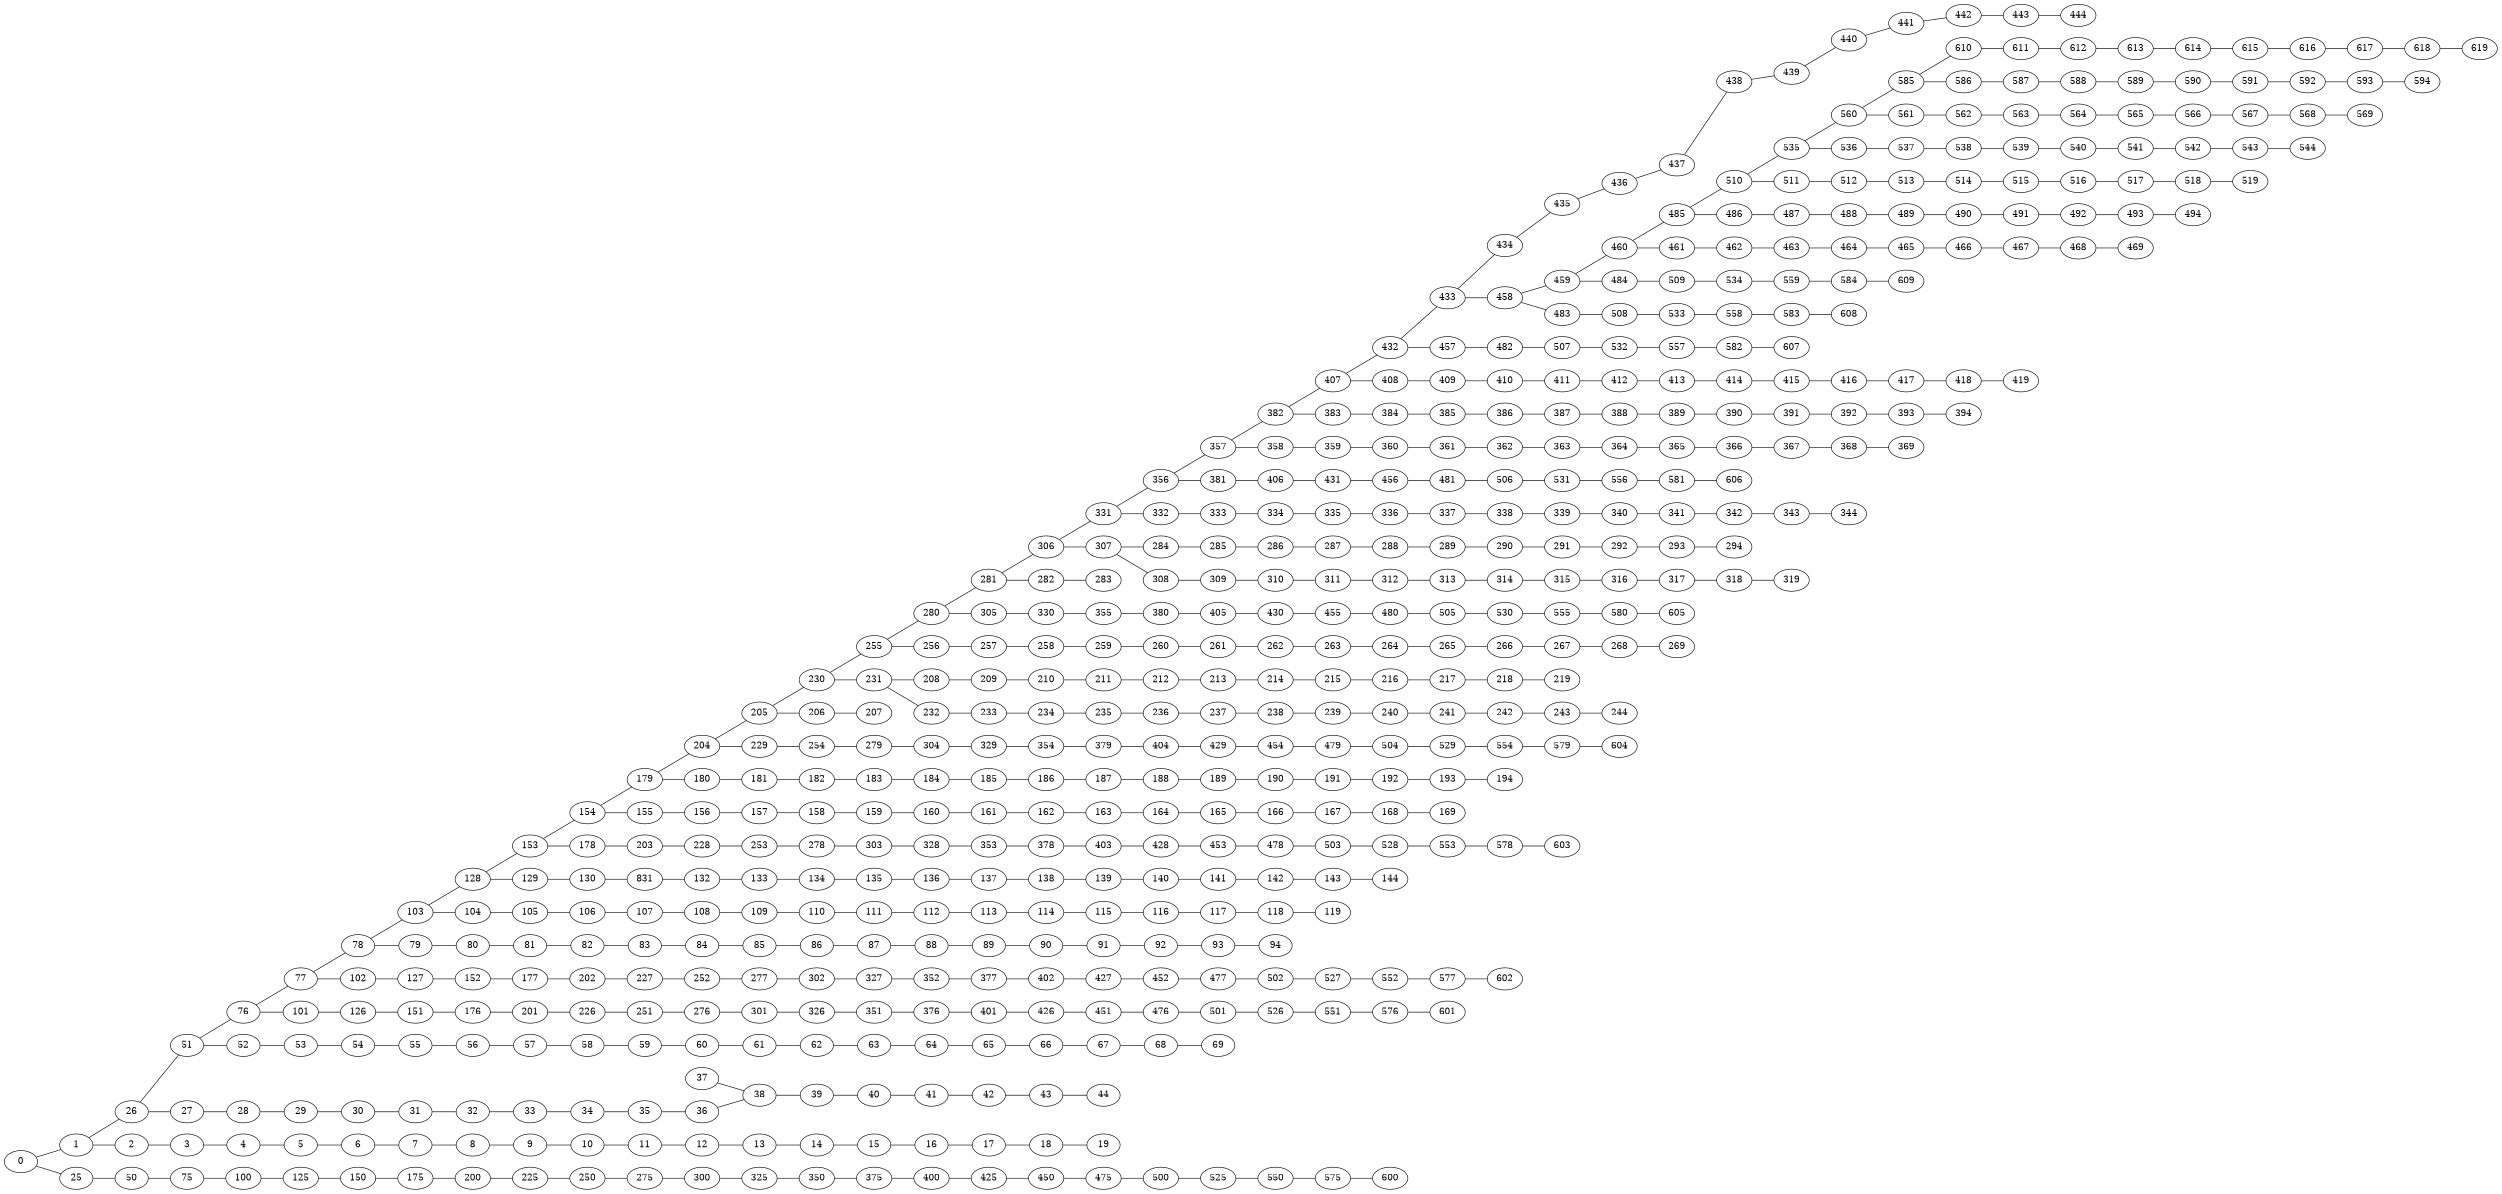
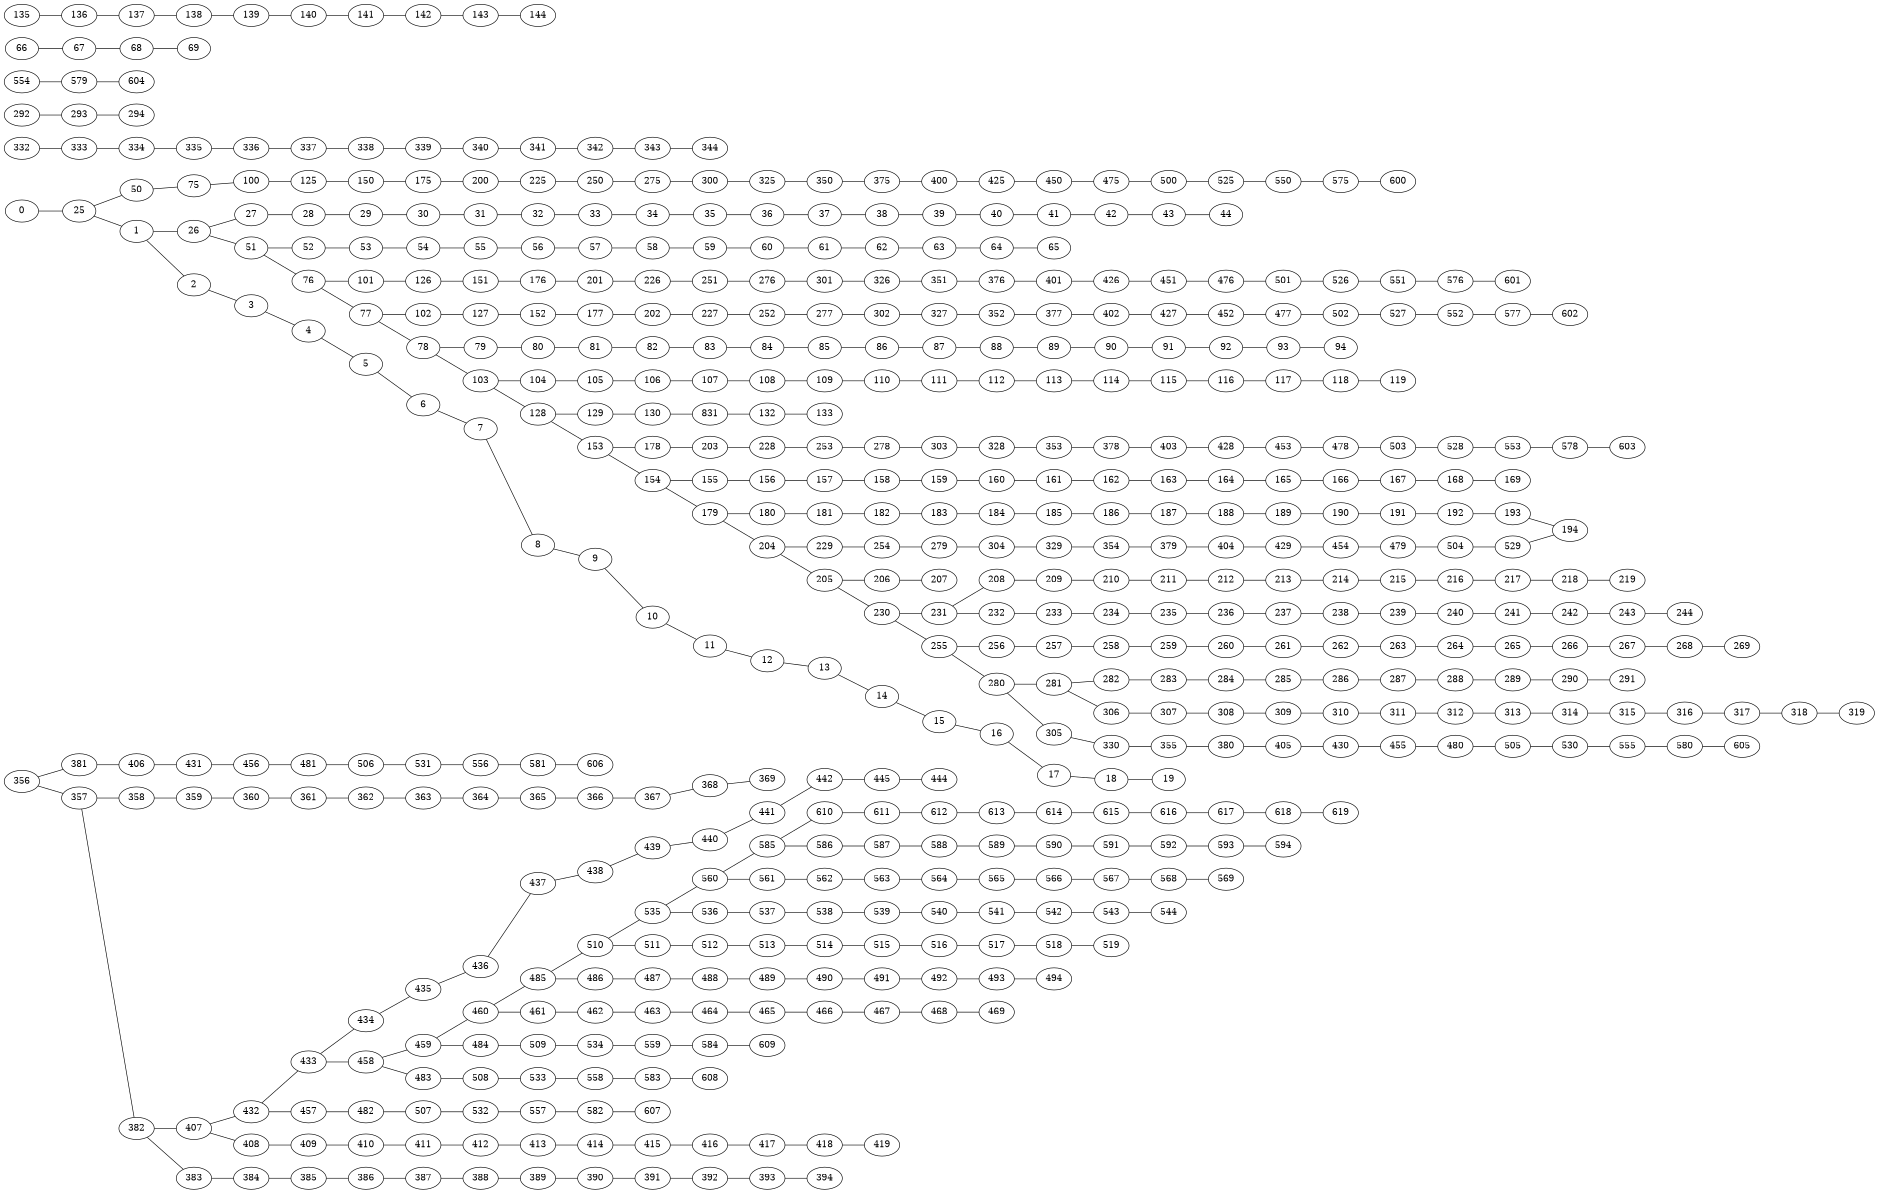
node "443": label "443" -> "445"
node "331": removed
edge "307" -- "284": now "283" -- "284"
edge "291" -- "292": removed
edge "529" -- "554": now "529" -- "194"
node "134": removed
edge "65" -- "66": removed
edge "38" -- "36": now "37" -- "36"
edge "1" -- "0": now "1" -- "25"
